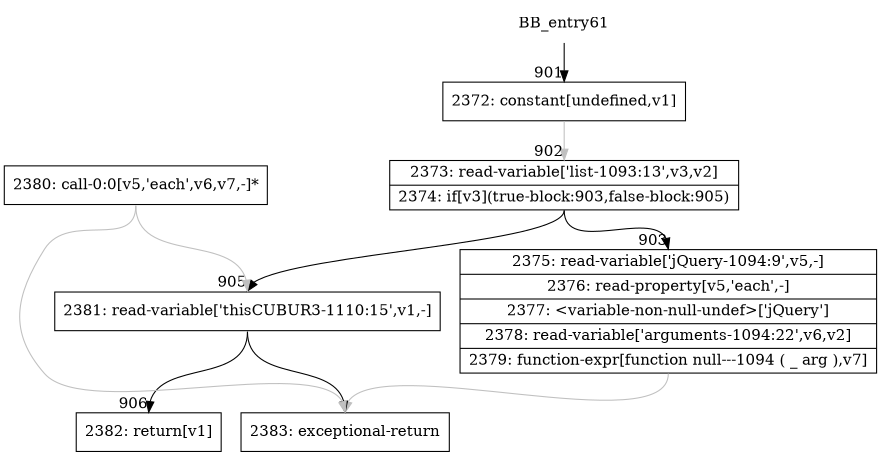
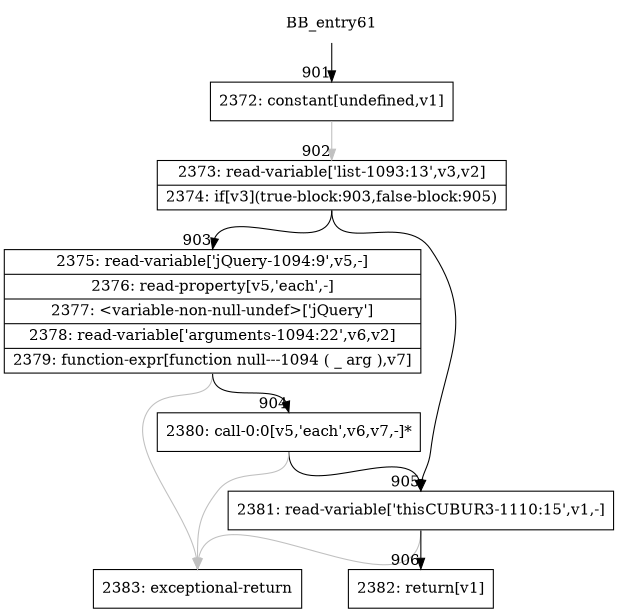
edge "2380: call-0:0[v5,'each',v6,v7,-]*" -> "2381: read-variable['thisCUBUR3-1110:15',v1,-]": color gray -> black
edge "2381: read-variable['thisCUBUR3-1110:15',v1,-]" -> "2383: exceptional-return": color black -> gray
edge "2375: read-variable['jQuery-1094:9',v5,-]" -> "2380: call-0:0[v5,'each',v6,v7,-]*": added
